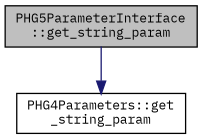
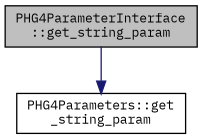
node "PHG5ParameterInterface ::get_string_param": label "PHG5ParameterInterface ::get_string_param" -> "PHG4ParameterInterface ::get_string_param"
